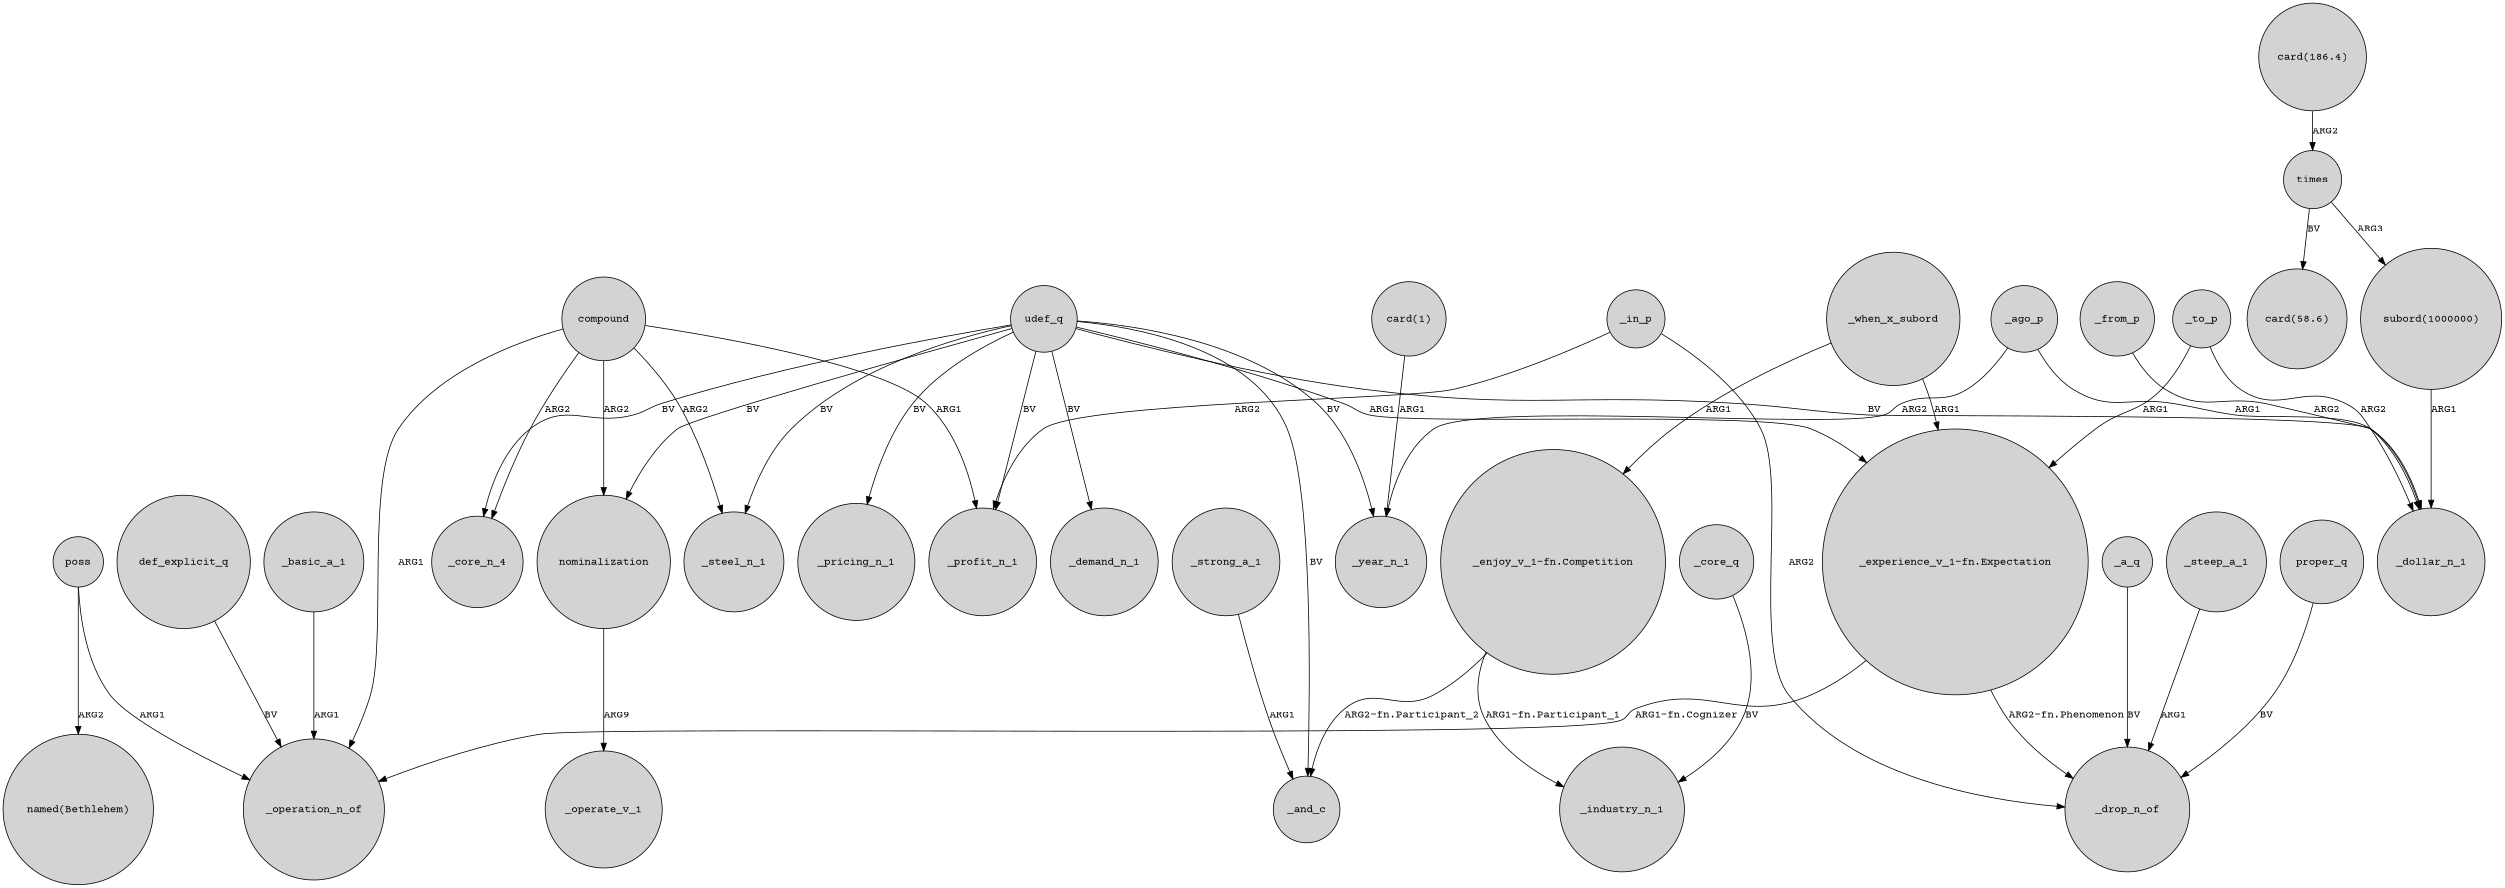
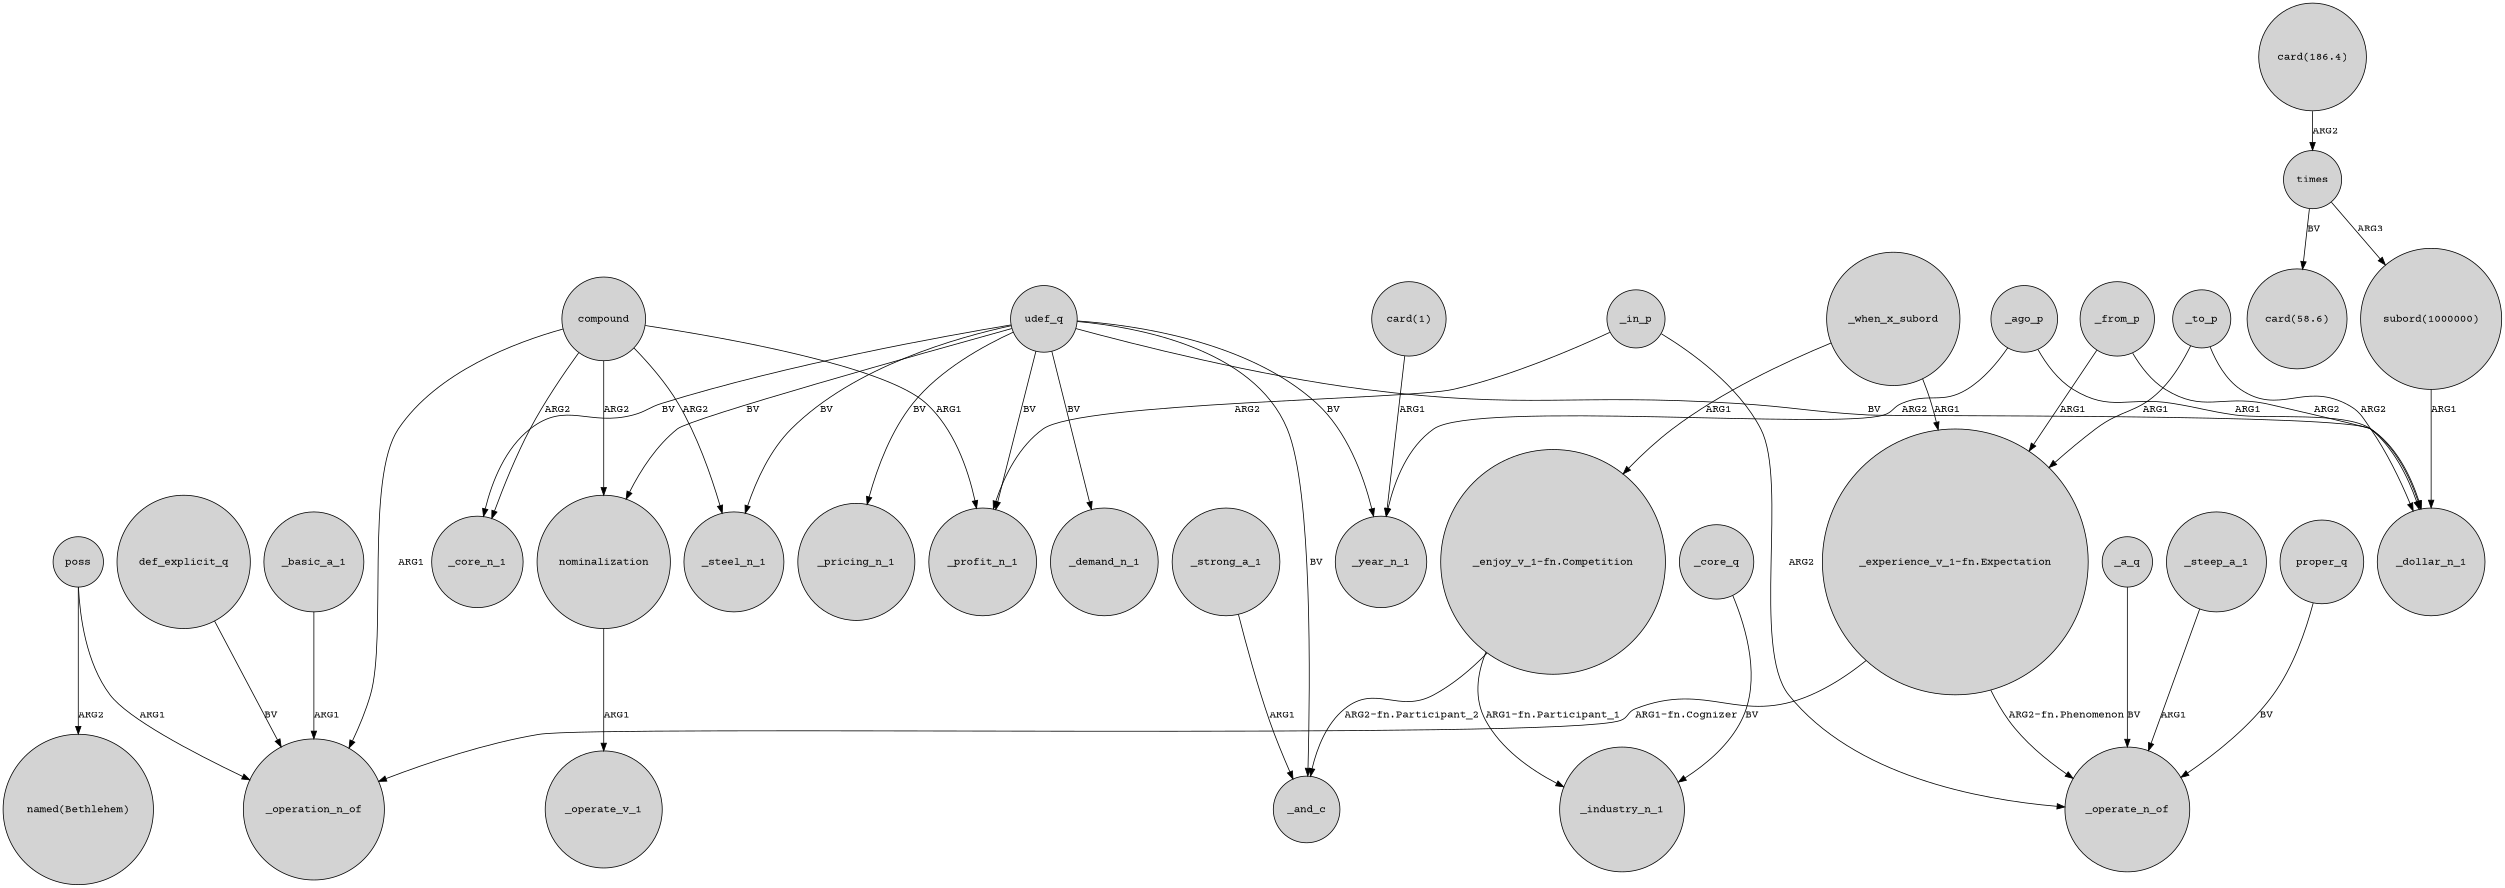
edge "udef_q" -> "_experience_v_1-fn.Expectation": now "_from_p" -> "_experience_v_1-fn.Expectation"
node "_core_n_4": label "_core_n_4" -> "_core_n_1"
edge "nominalization" -> "_operate_v_1": label "ARG9" -> "ARG1"
node "_drop_n_of": label "_drop_n_of" -> "_operate_n_of"
